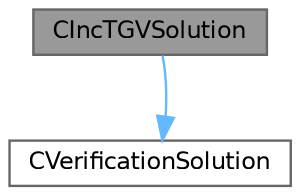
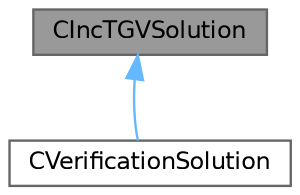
edge "CIncTGVSolution" -> "CVerificationSolution": reversed
